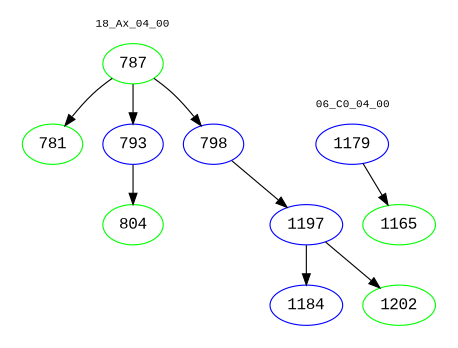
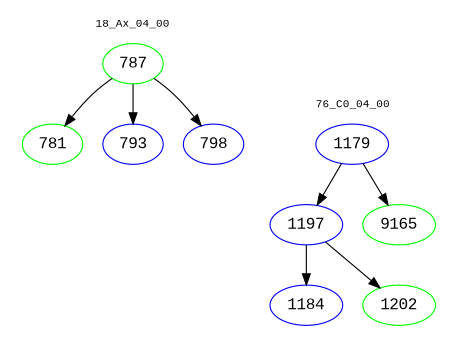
cluster "06_C0_04_00": label "06_C0_04_00" -> "76_C0_04_00"
edge "798" -> "1197": now "1179" -> "1197"
node "804": removed
node "1165": label "1165" -> "9165"
